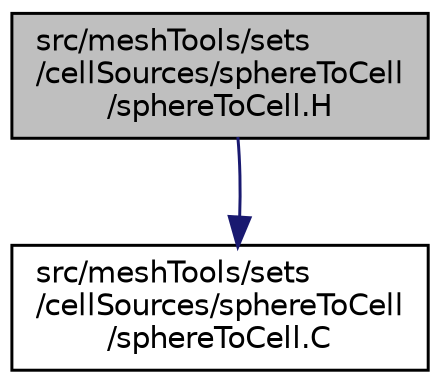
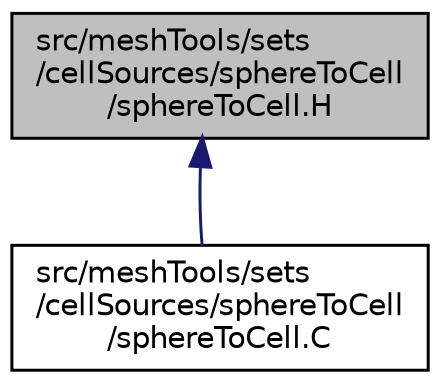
edge "src/meshTools/sets /cellSources/sphereToCell /sphereToCell.H" -> "src/meshTools/sets /cellSources/sphereToCell /sphereToCell.C": reversed
